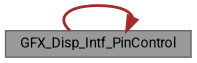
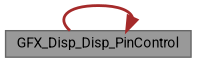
node "GFX_Disp_Intf_PinControl": label "GFX_Disp_Intf_PinControl" -> "GFX_Disp_Disp_PinControl"
